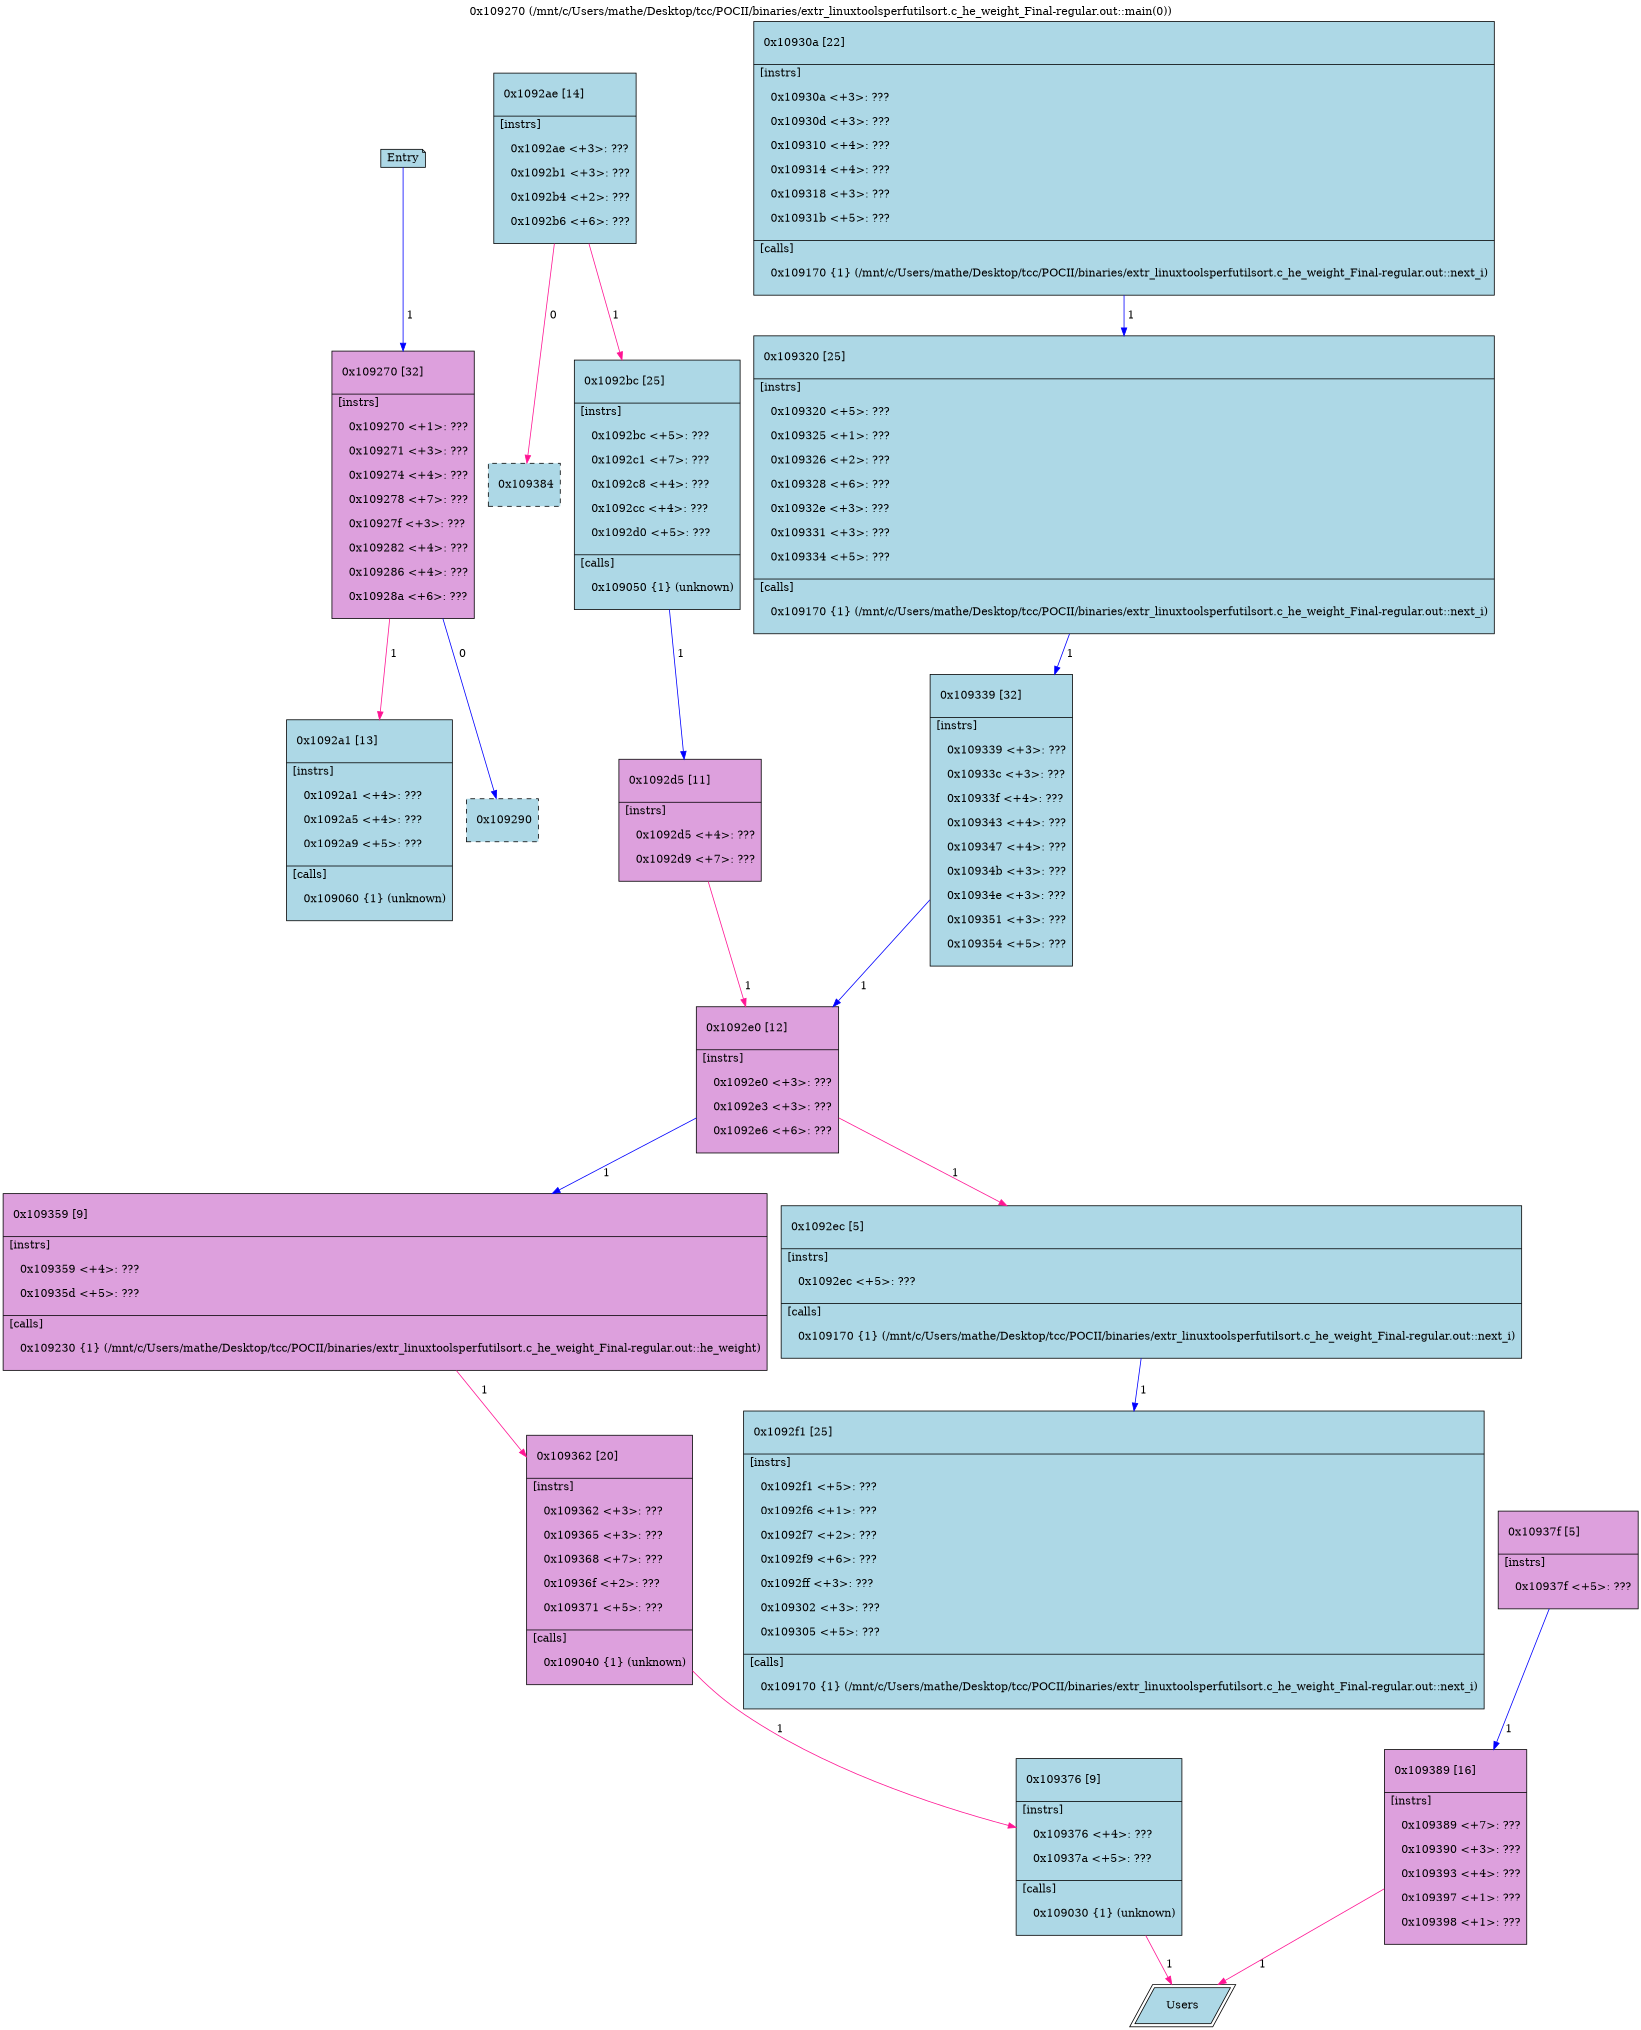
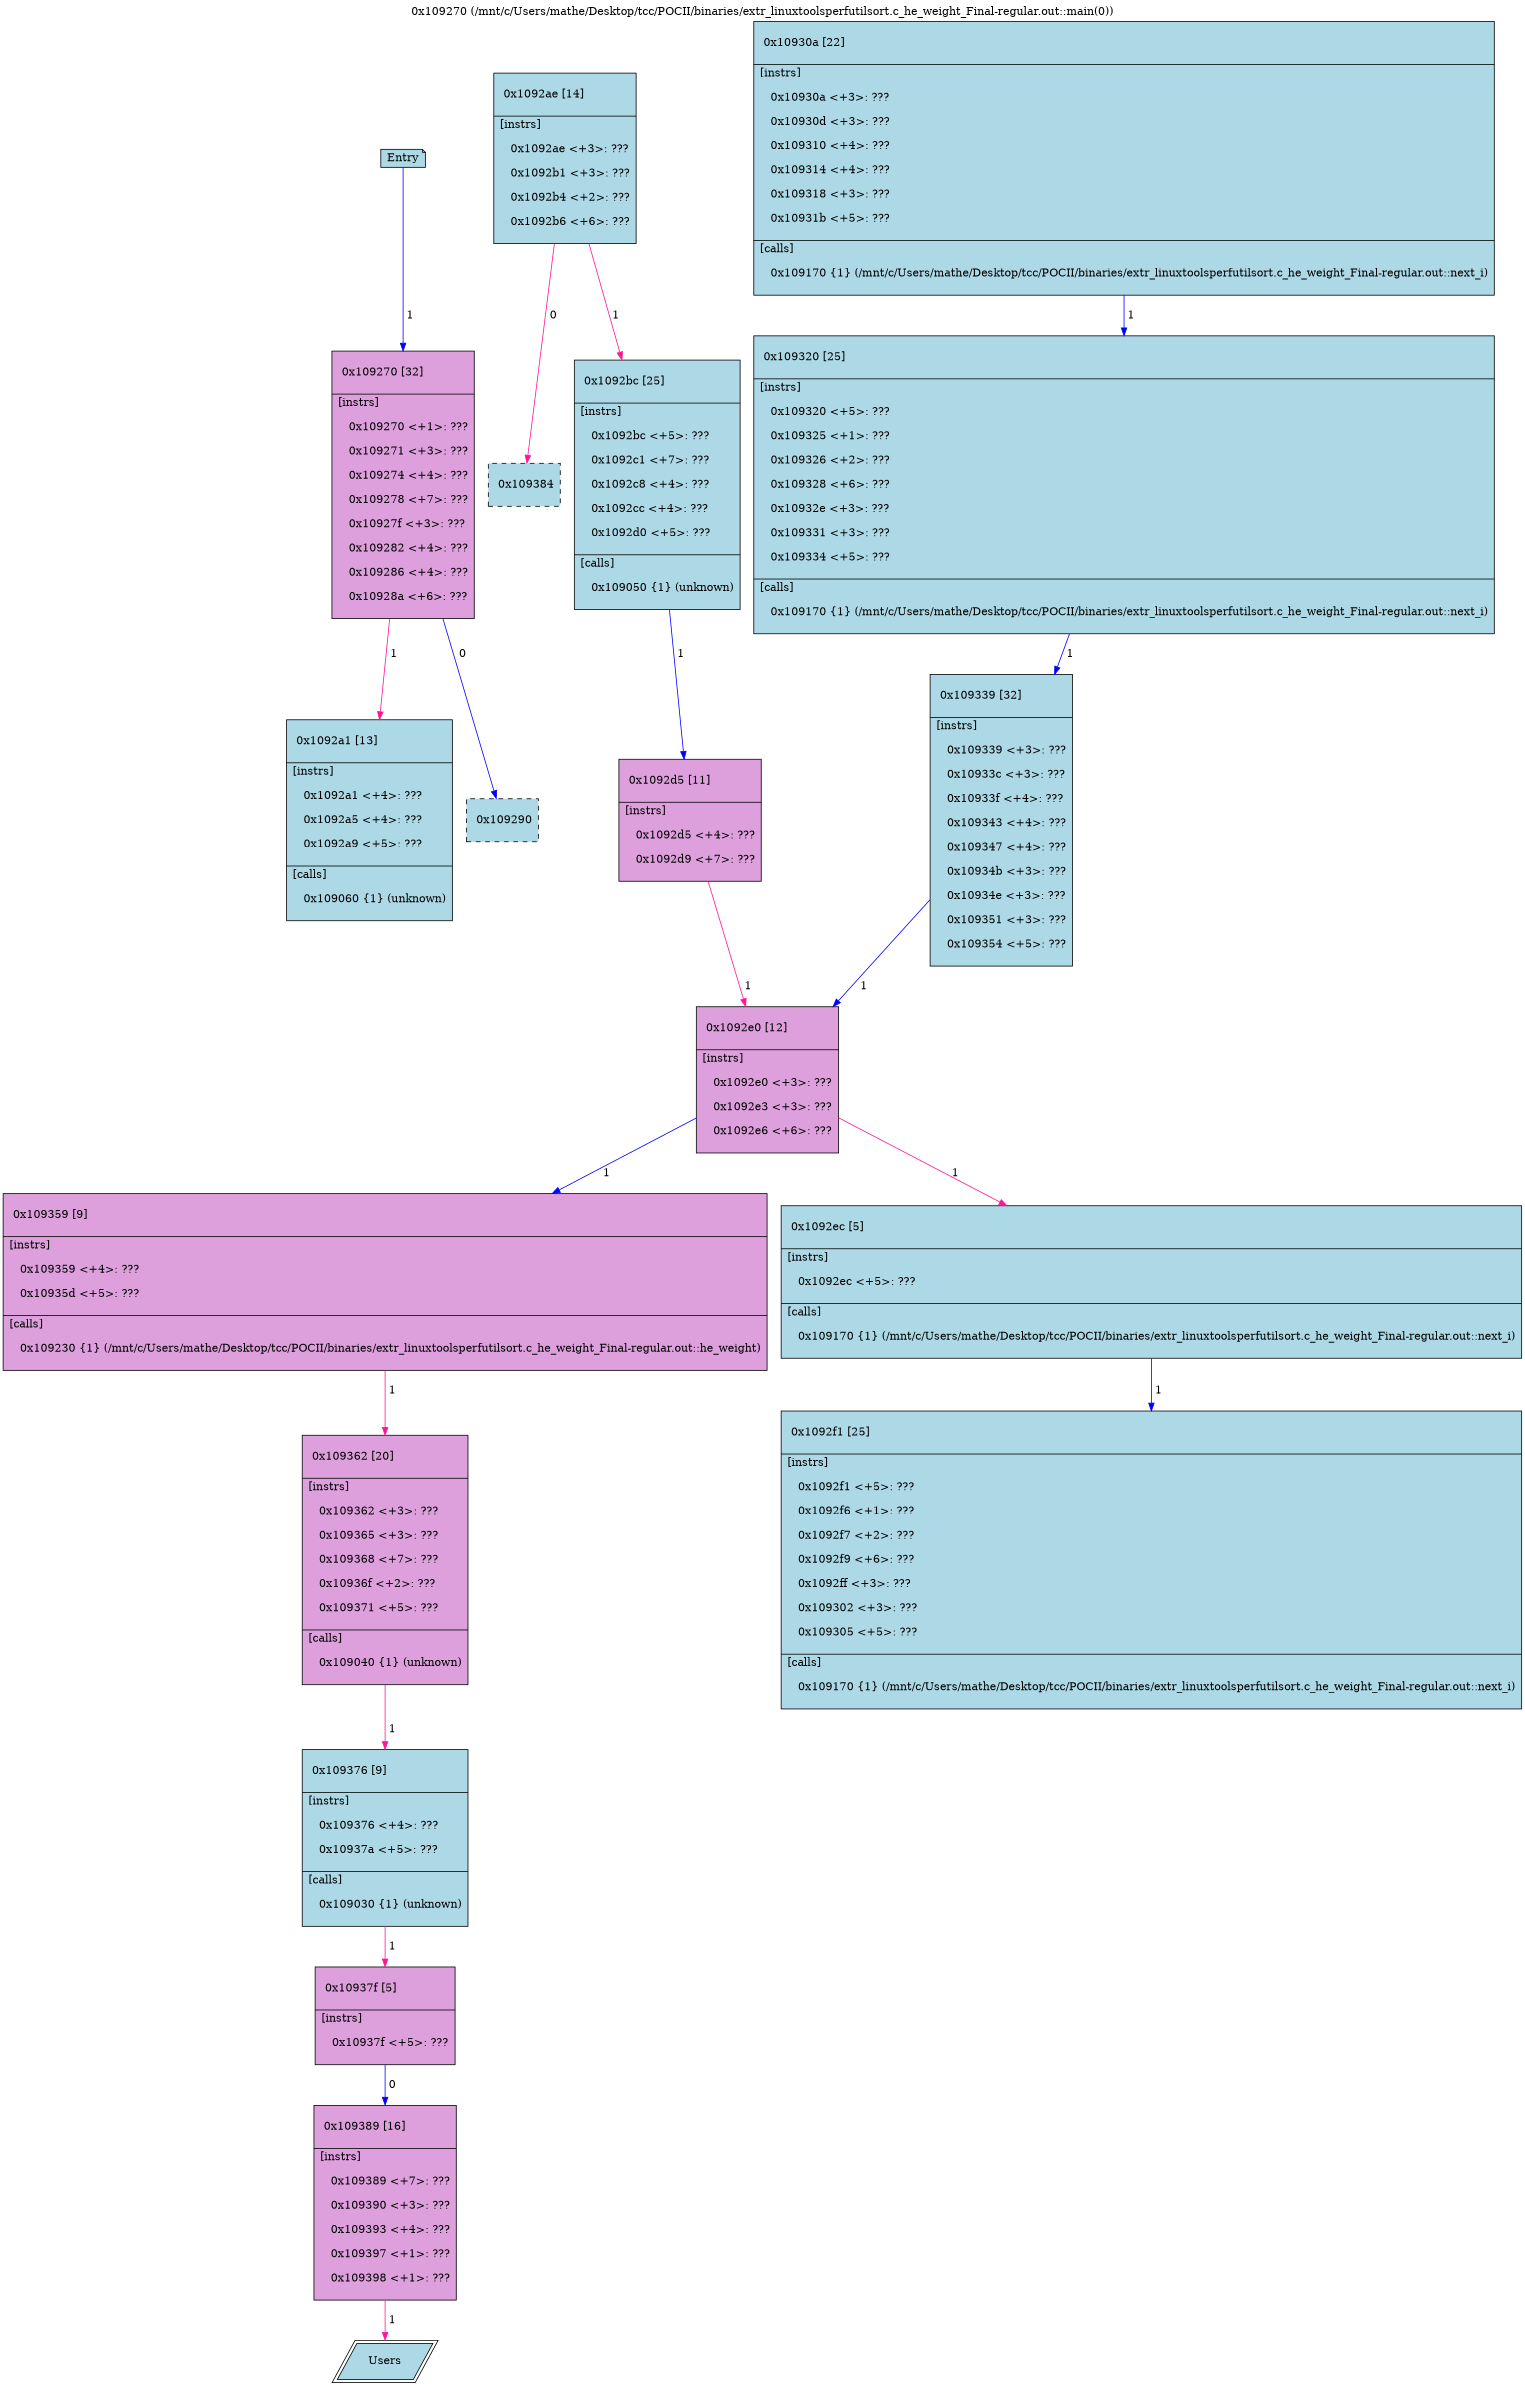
edge "0x10937f [5]" -> "0x109389 [16]": label " 1" -> " 0"
edge "0x109376 [9]" -> "Users": now "0x109376 [9]" -> "0x10937f [5]"
